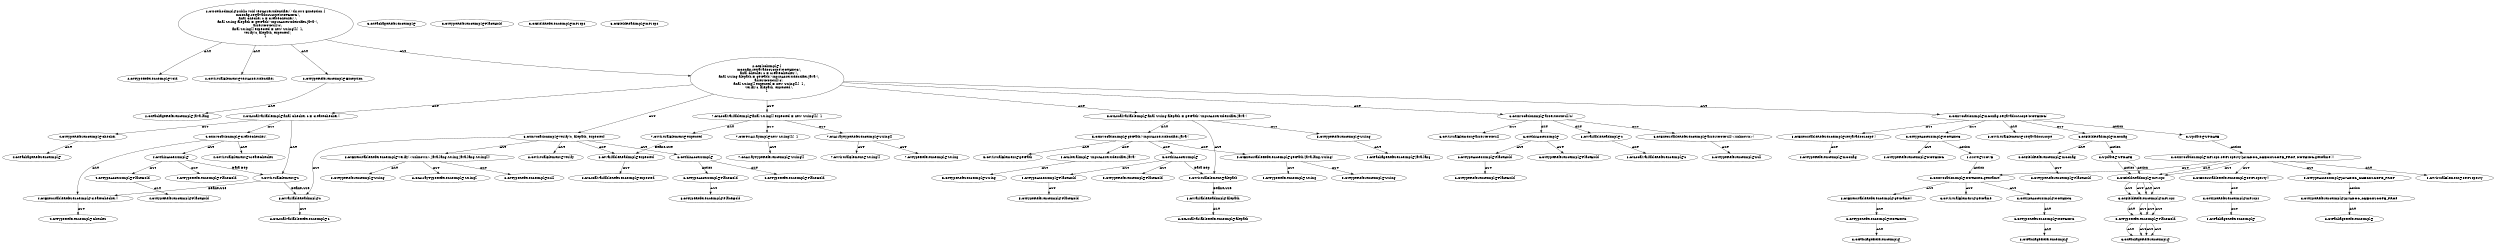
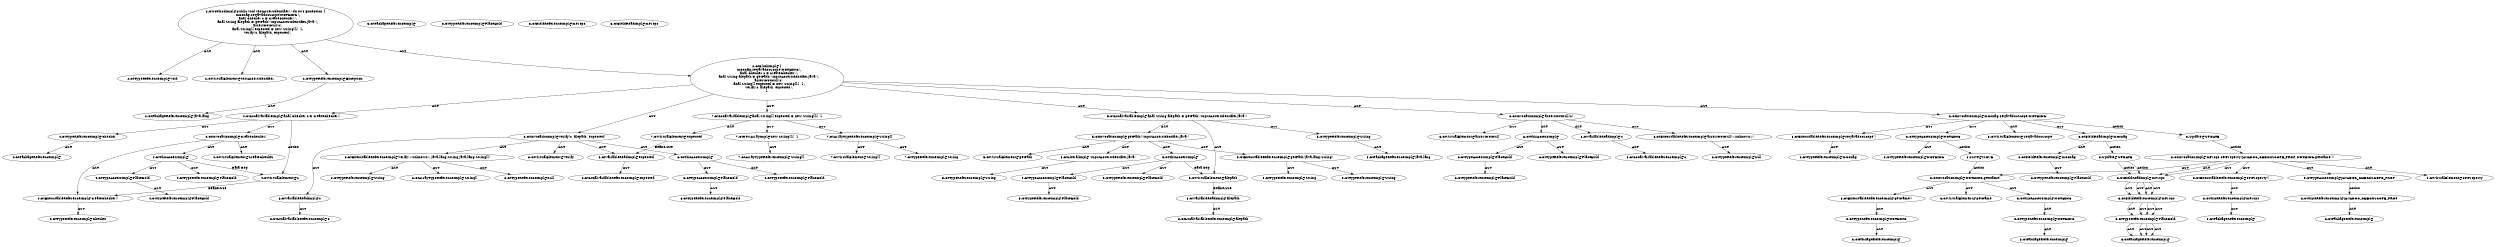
edge "4:CtLocalVariableImpl@final Checker c = createChecker()" -> "4:CtVirtualElement@c": label "AST" -> "Action"
edge "8:CtThisAccessImpl@" -> "8:CtTypeAccessImpl@PlaceHold": label "Action" -> "AST"
edge "4:CtVirtualElement@c" -> "8:CtVariableReadImpl@c": removed, label "Define-Use"
